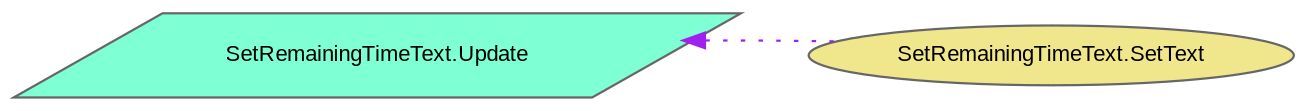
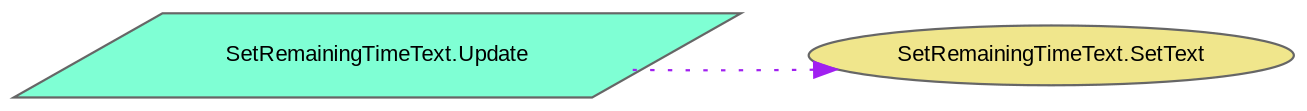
edge "SetRemainingTimeText.SetText" -> "SetRemainingTimeText.Update": reversed
